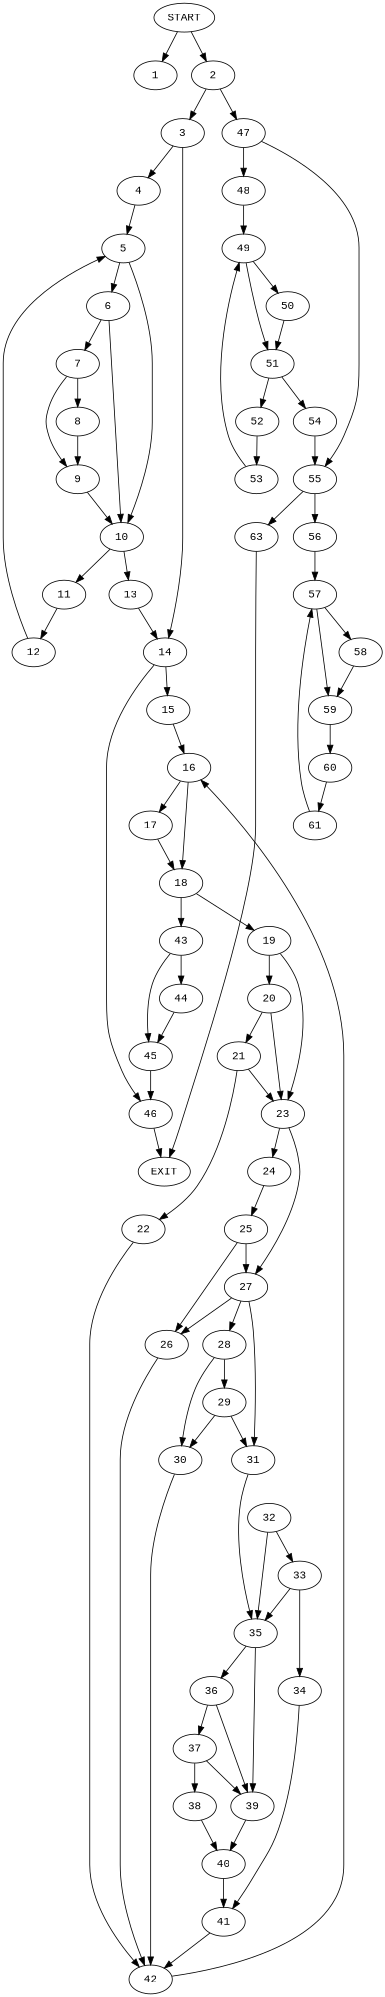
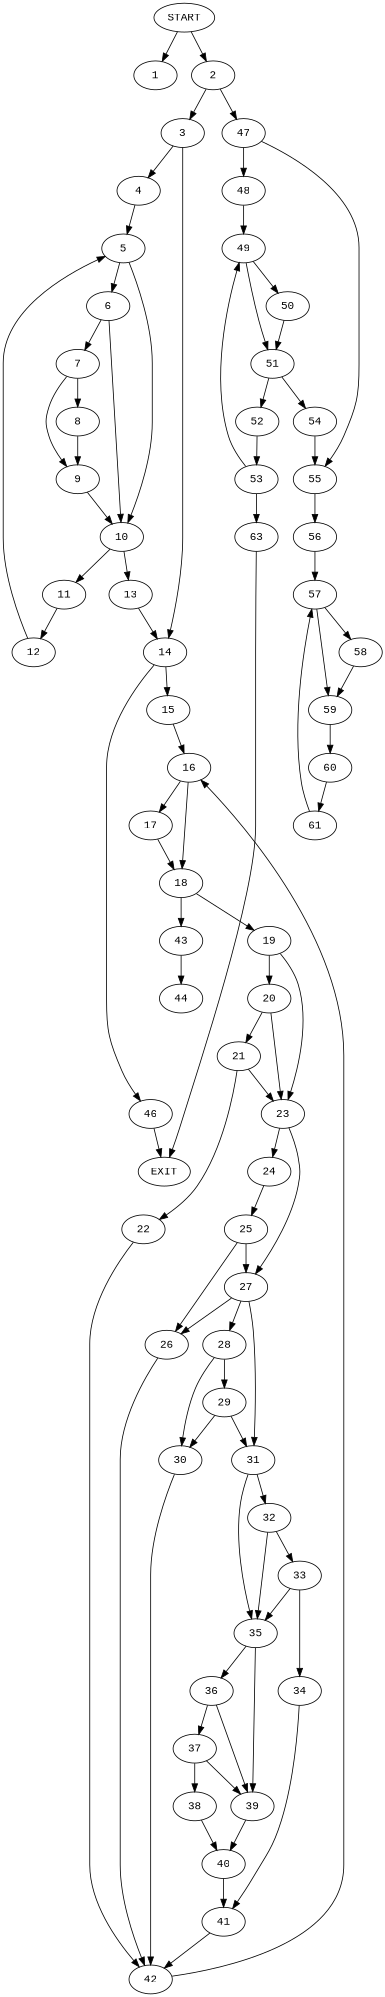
edge "55" -> "63": now "53" -> "63"
node "45": removed
edge "31" -> "32": added
